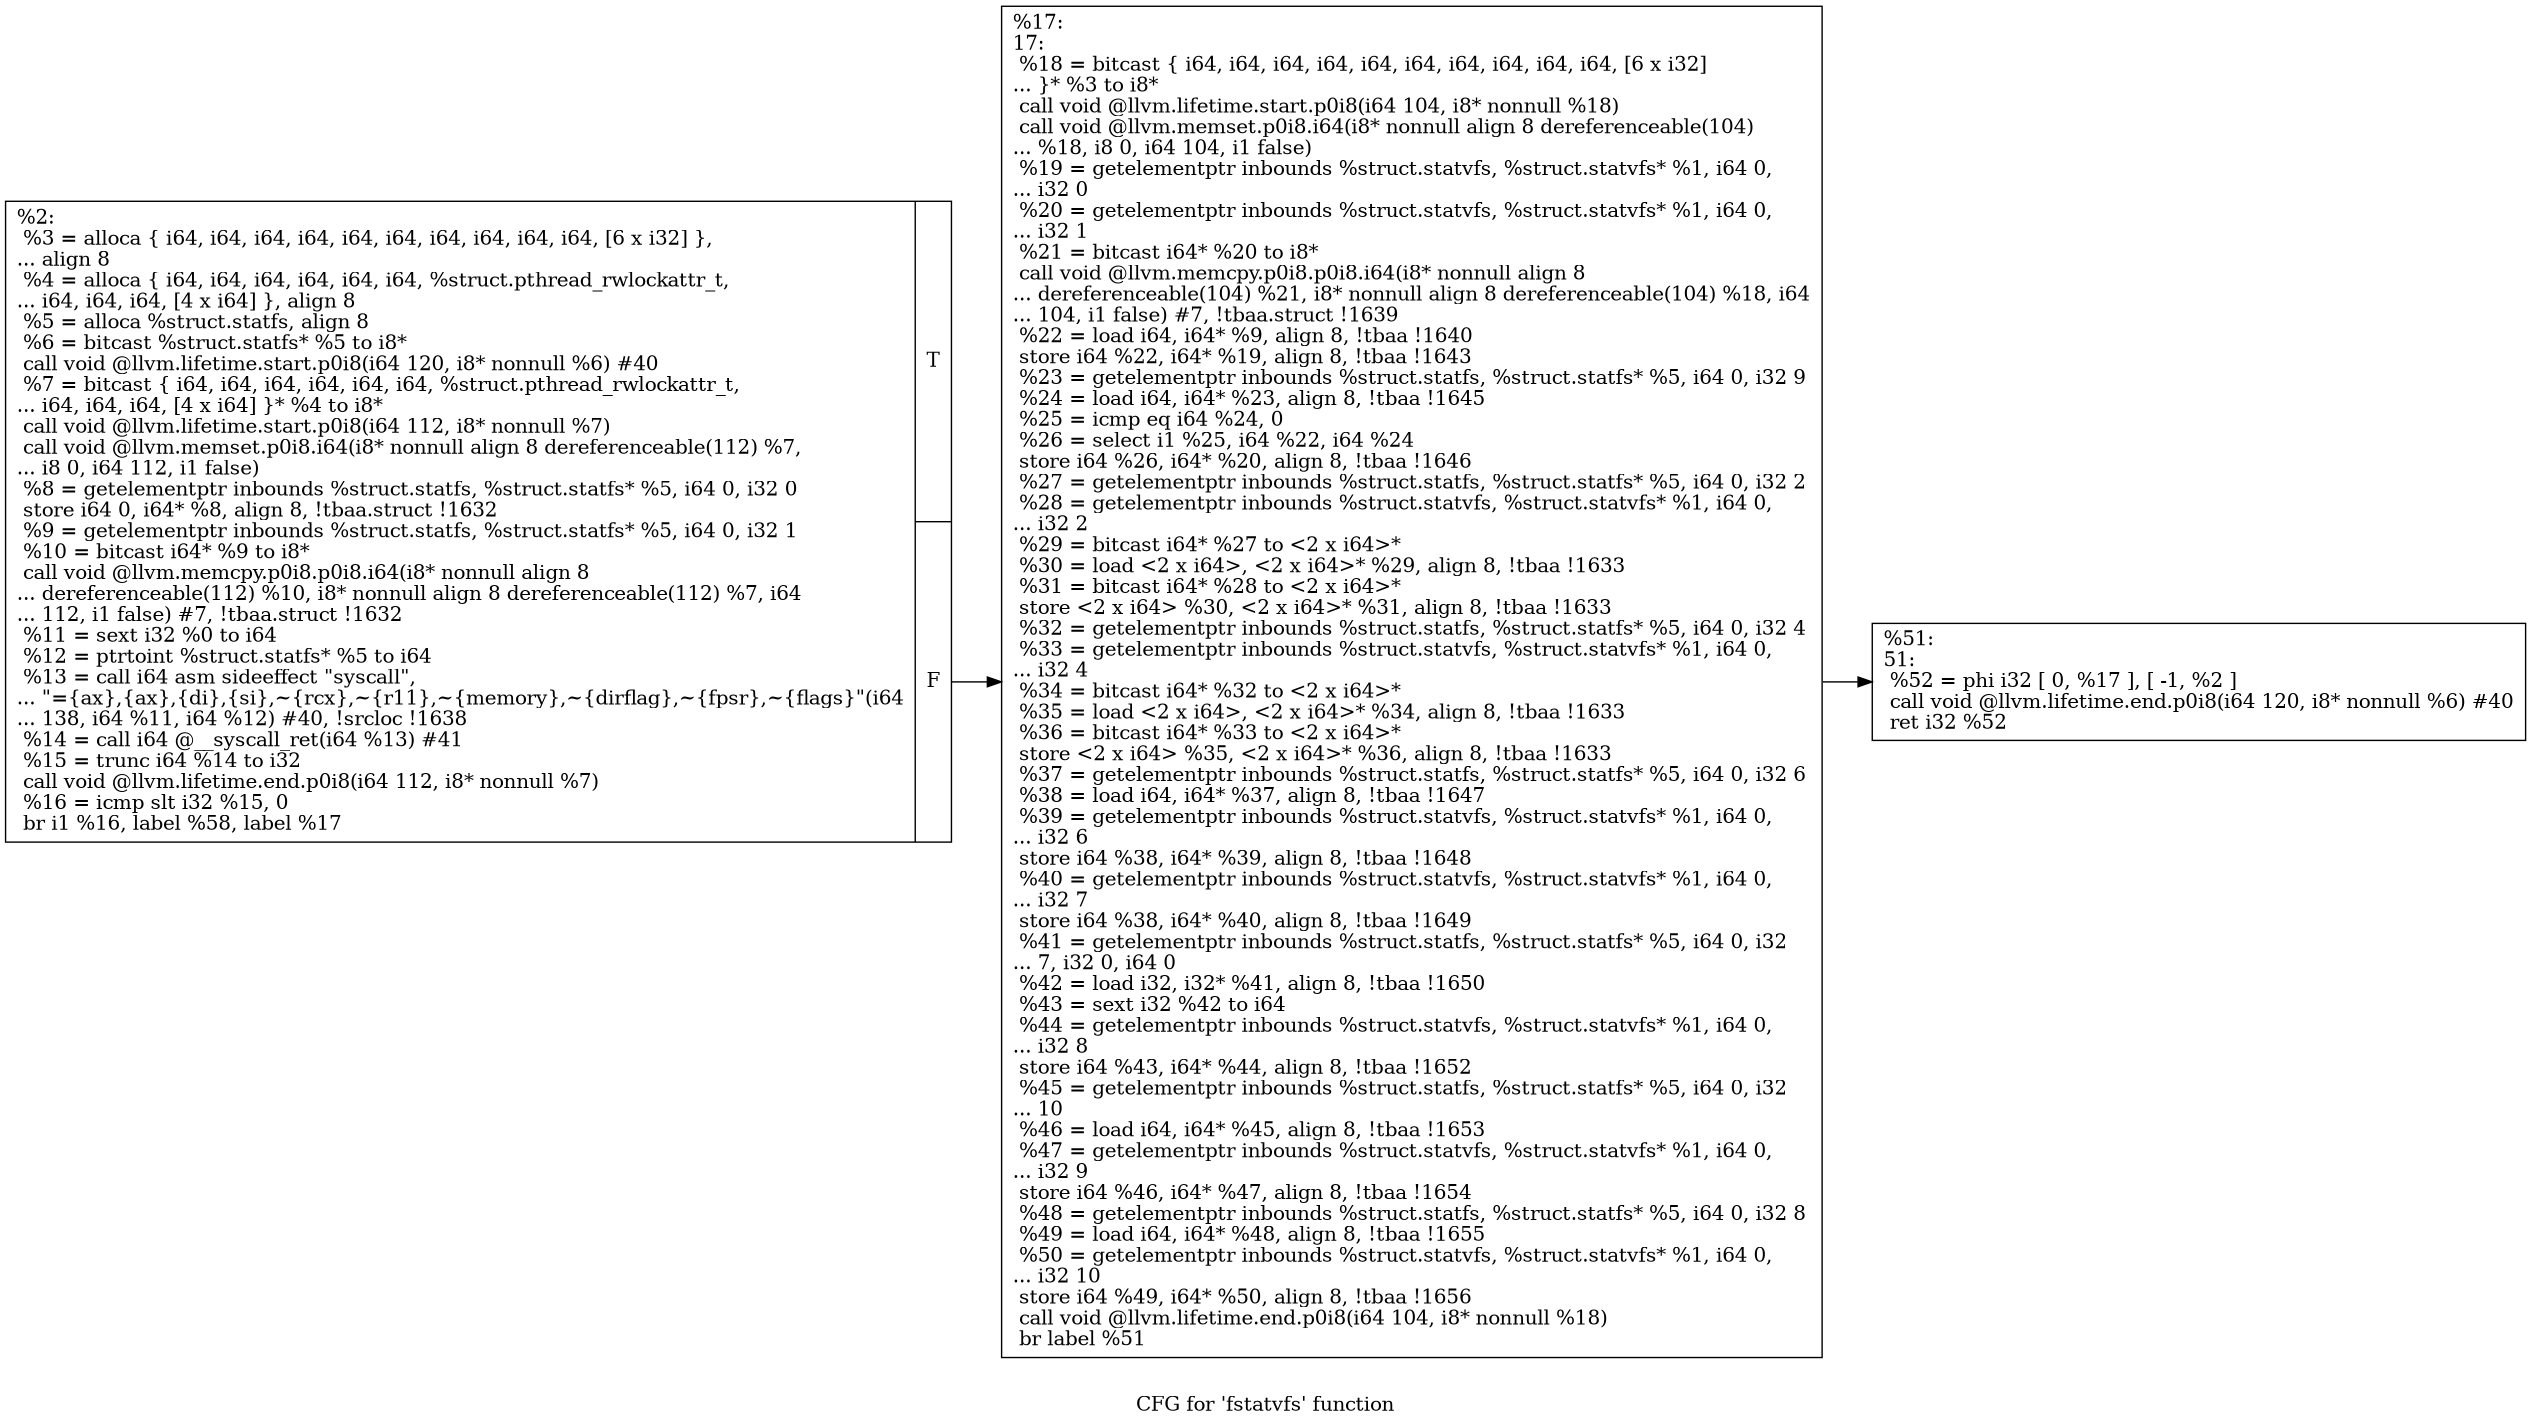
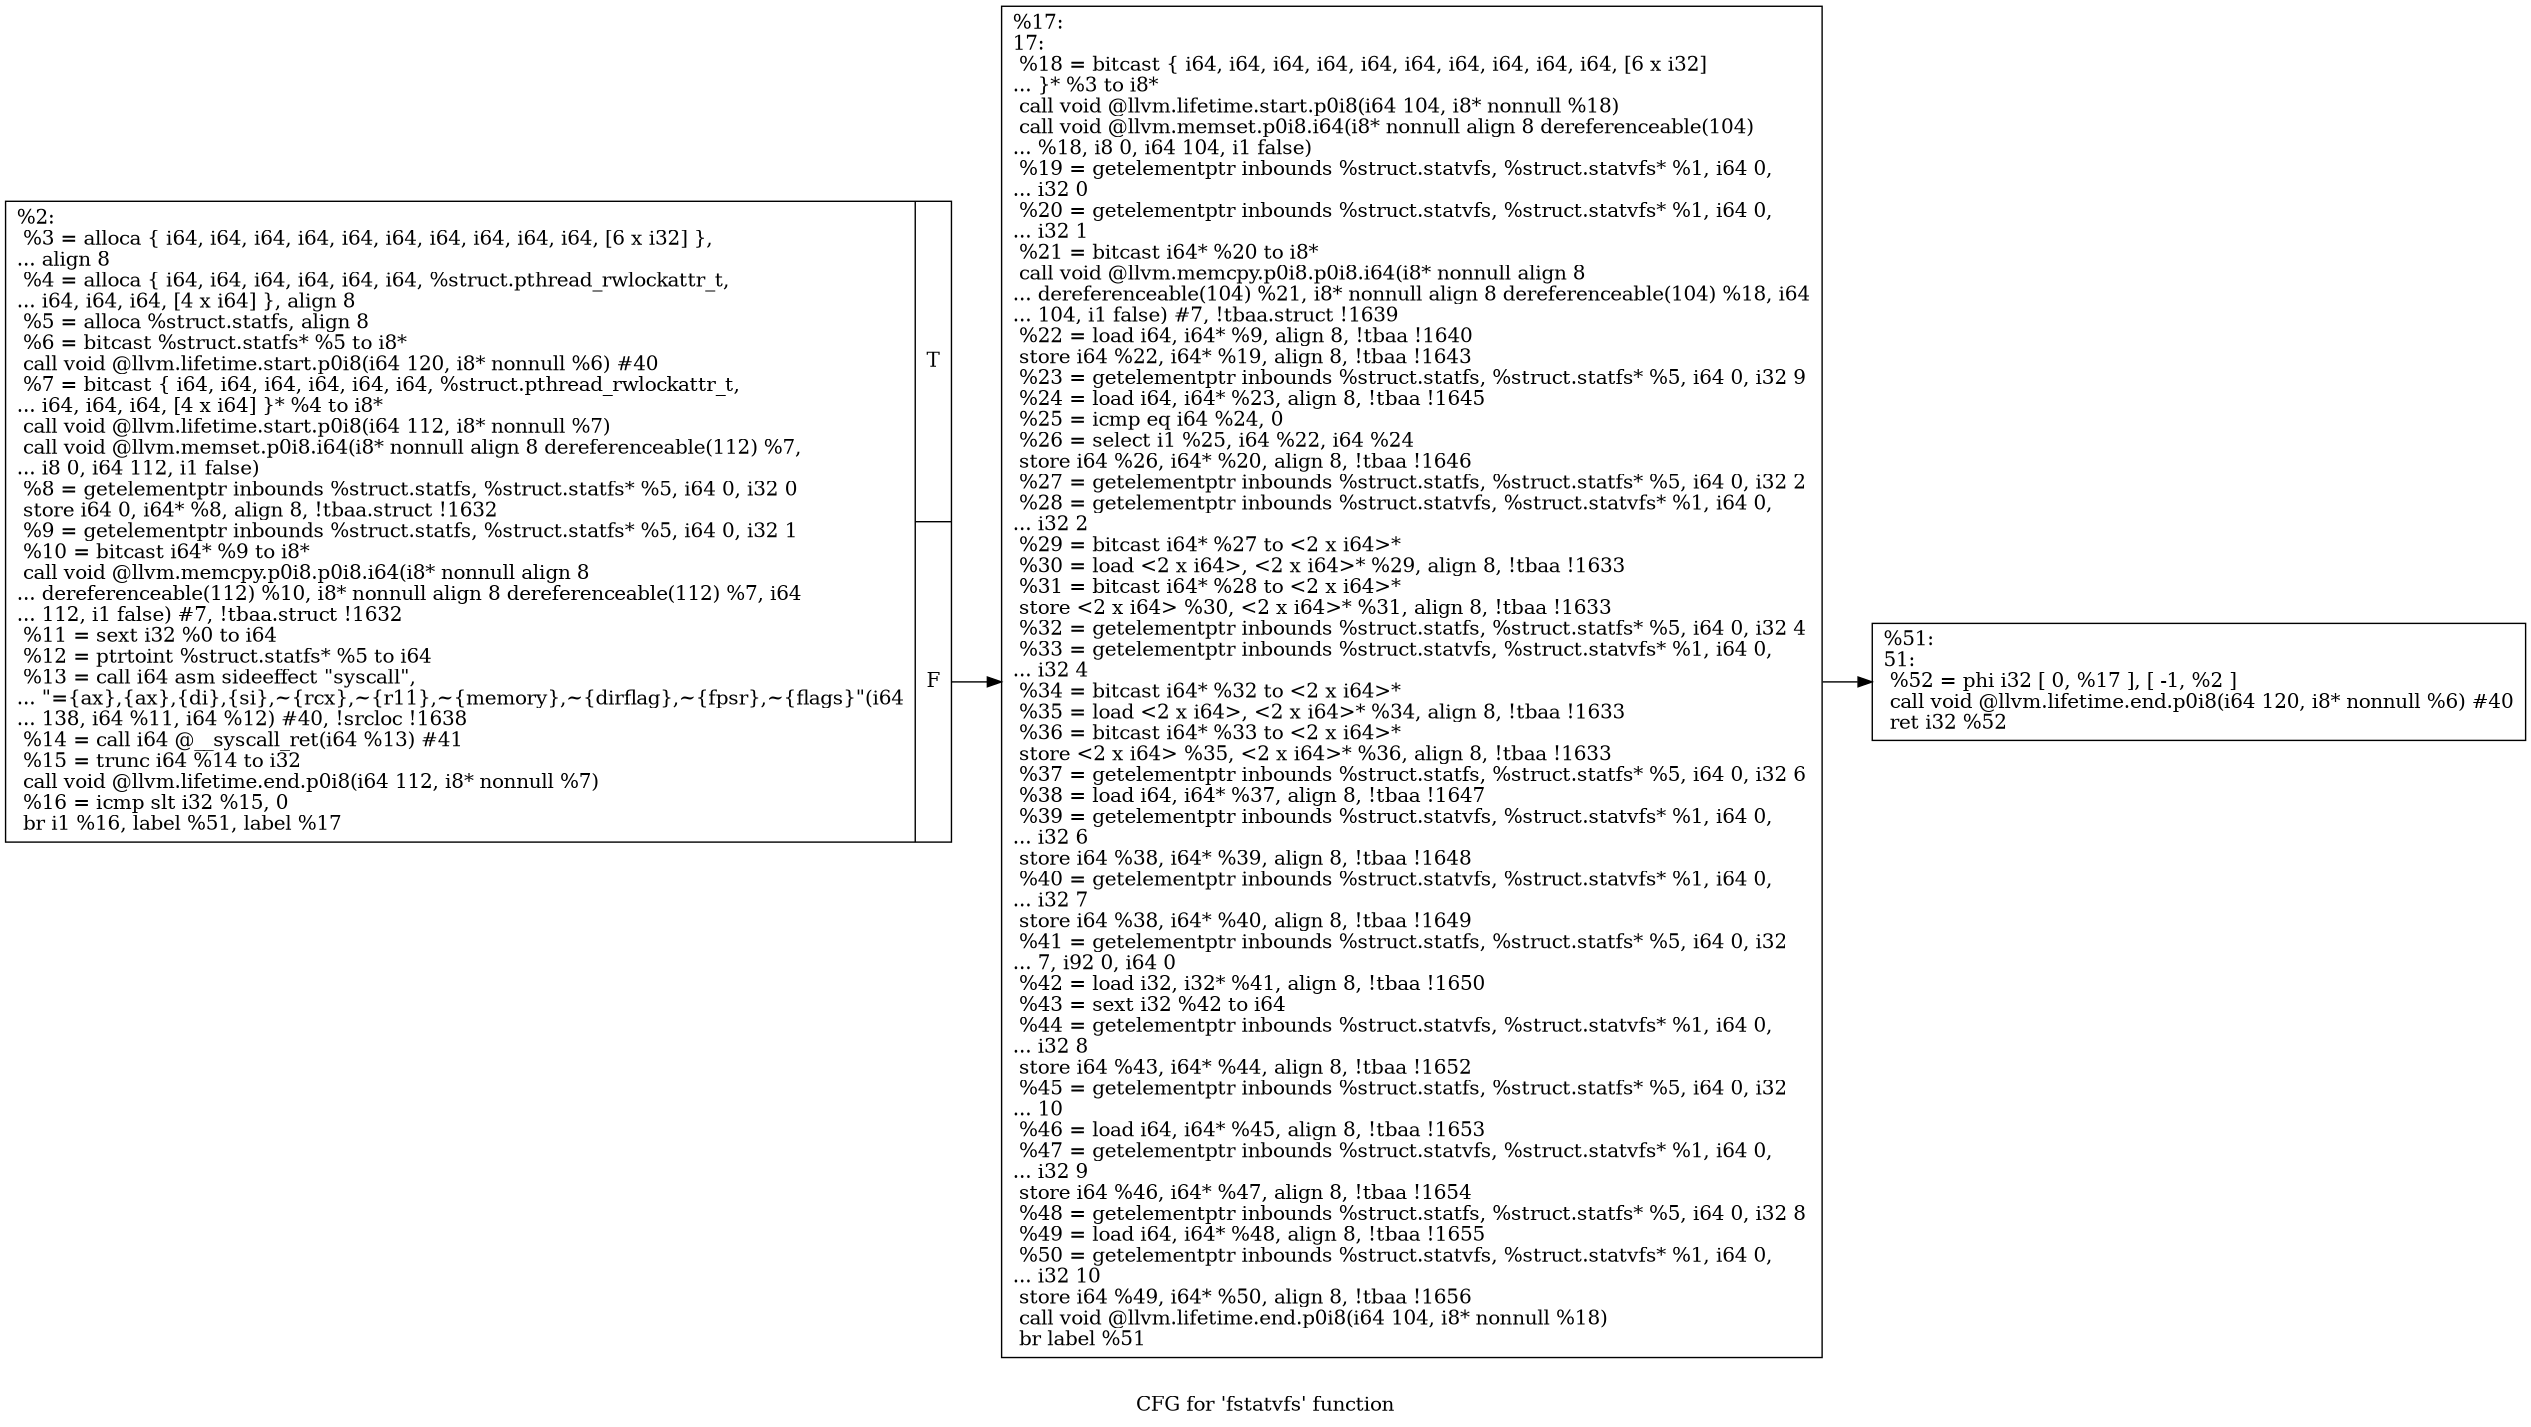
node "%2:": text "br i1 %16, label %58, label %17" -> "br i1 %16, label %51, label %17"
node "%17:": text "... 7, i32 0, i64 0" -> "... 7, i92 0, i64 0"
